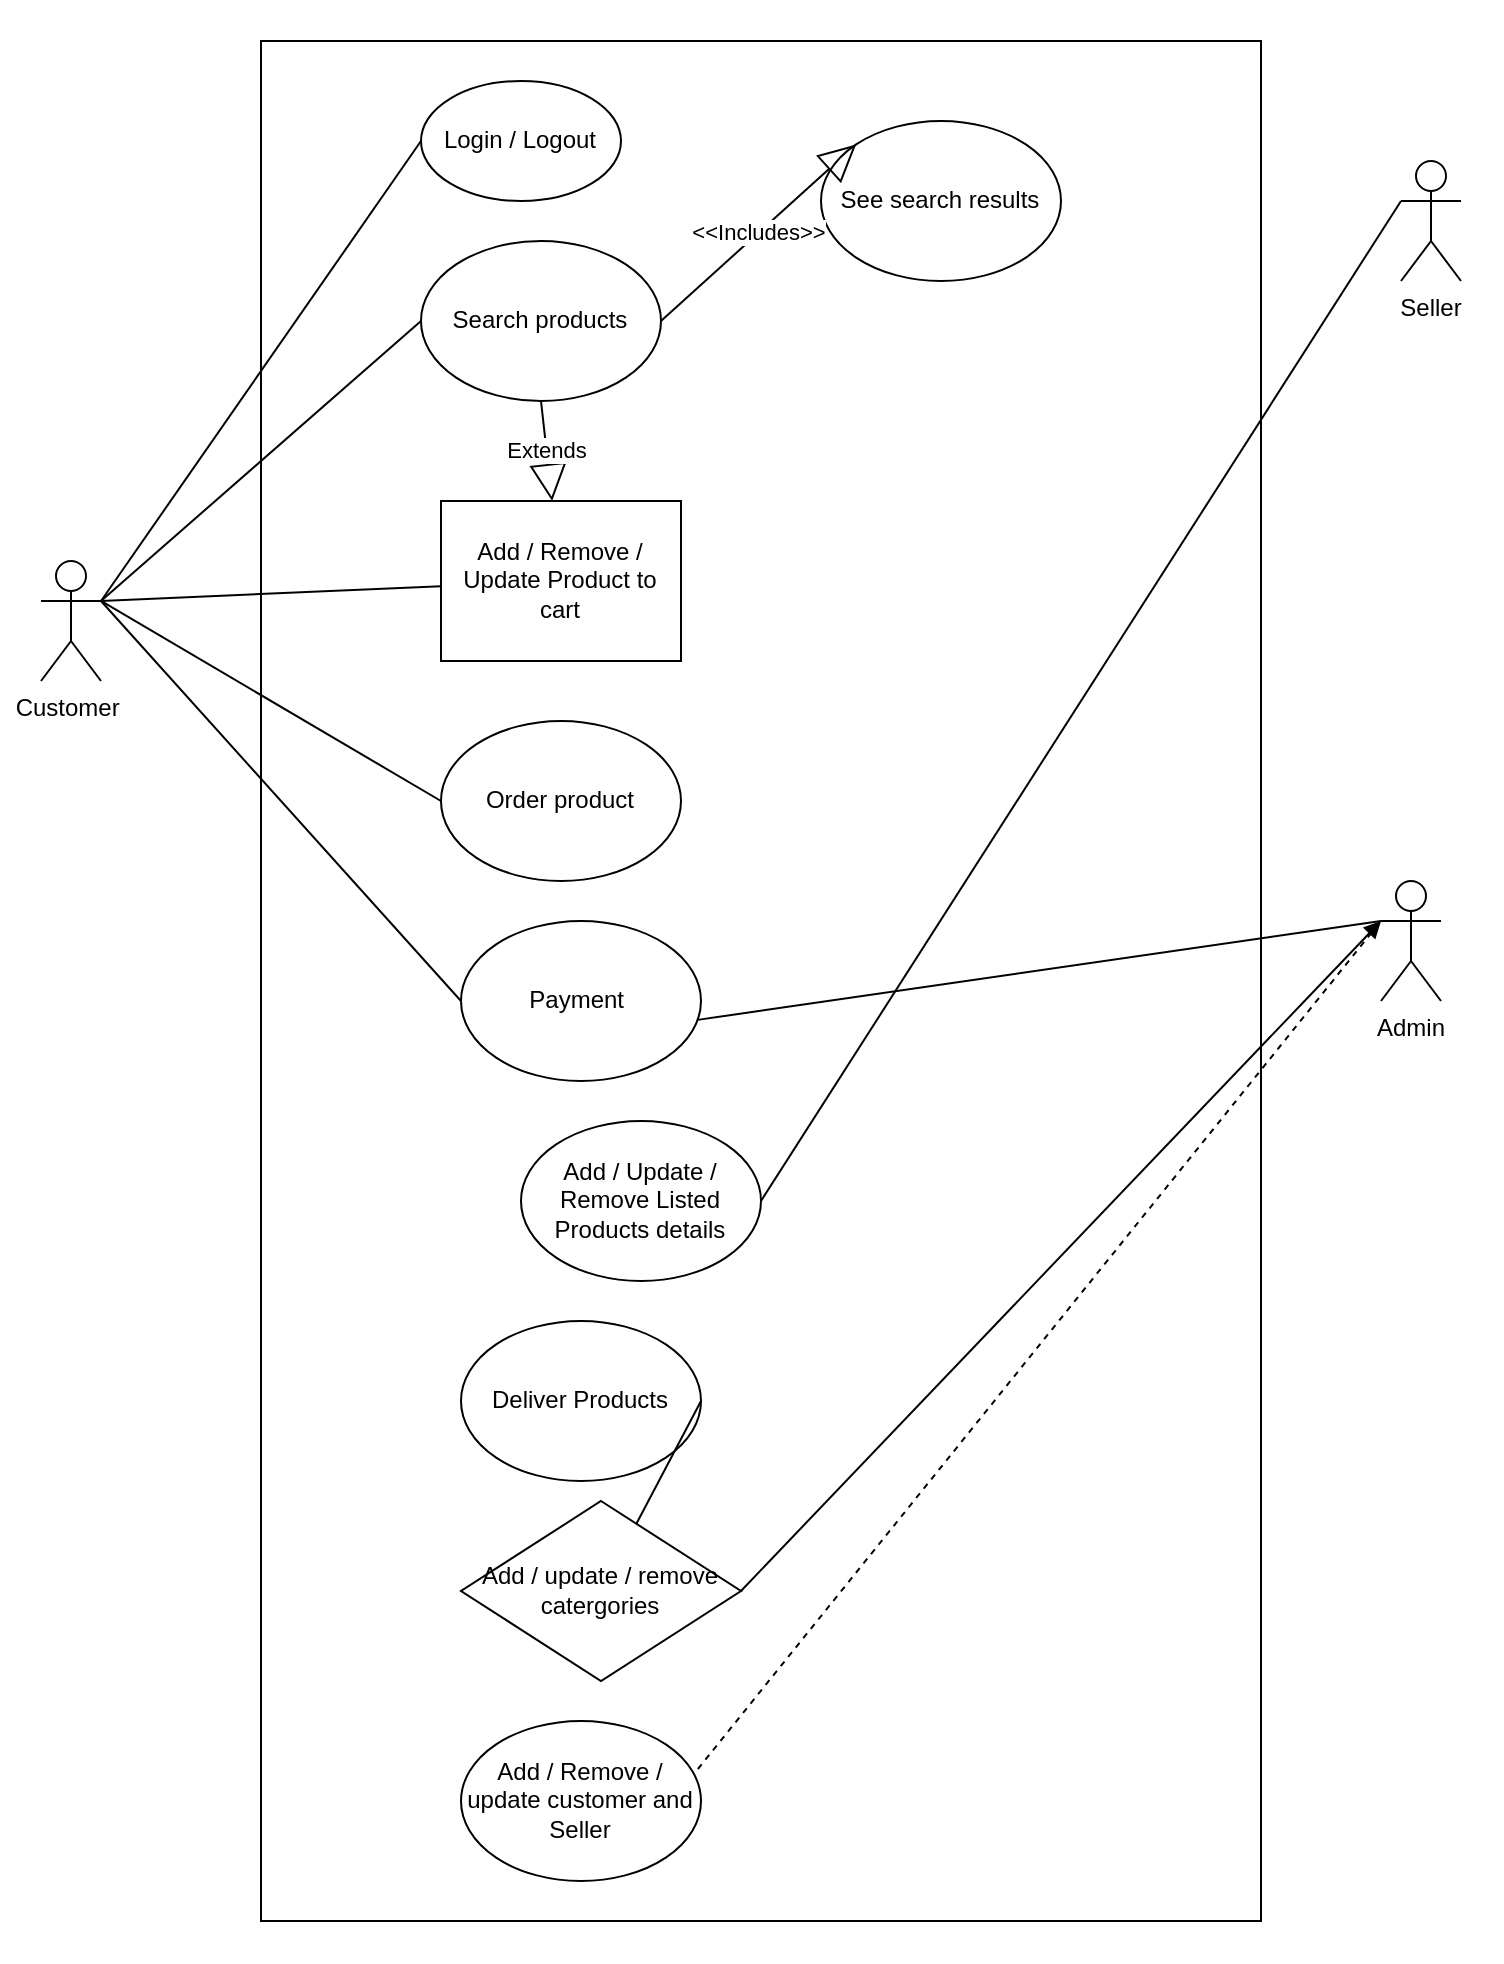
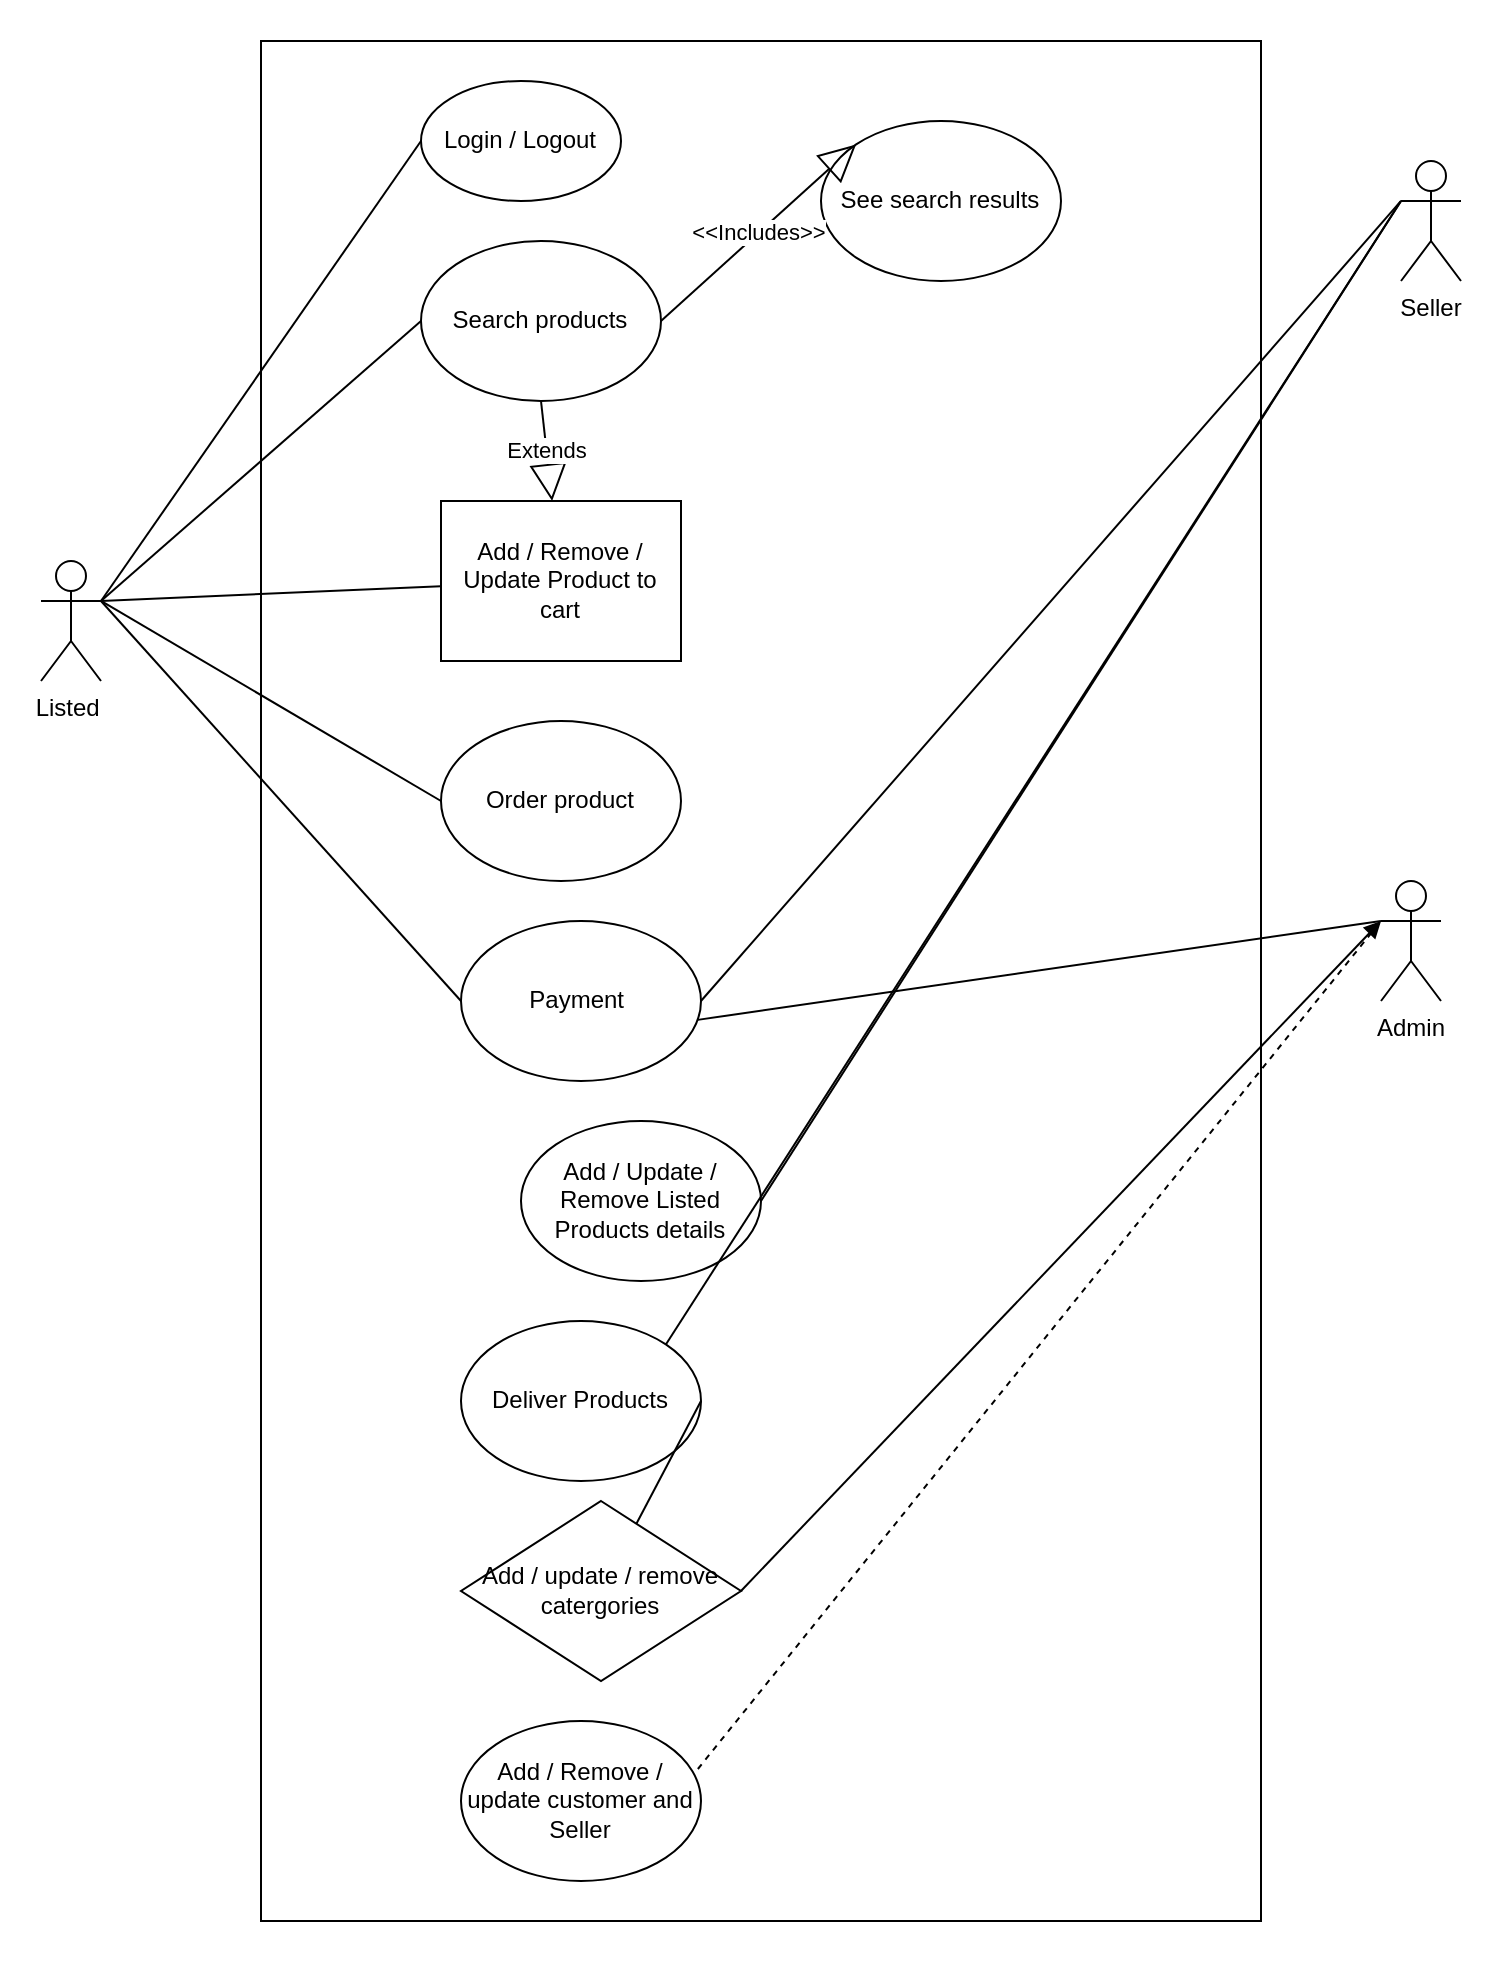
edge "Seller" -- "Payment": added
node "Customer": label "Customer" -> "Listed"
edge "Seller" -- "Deliver Products": added
